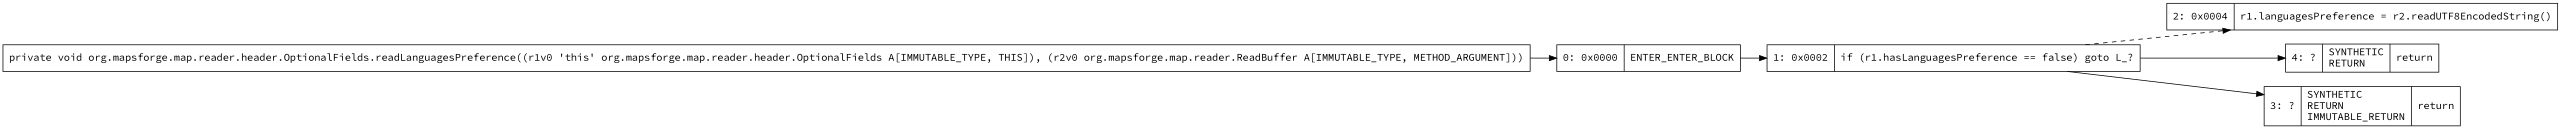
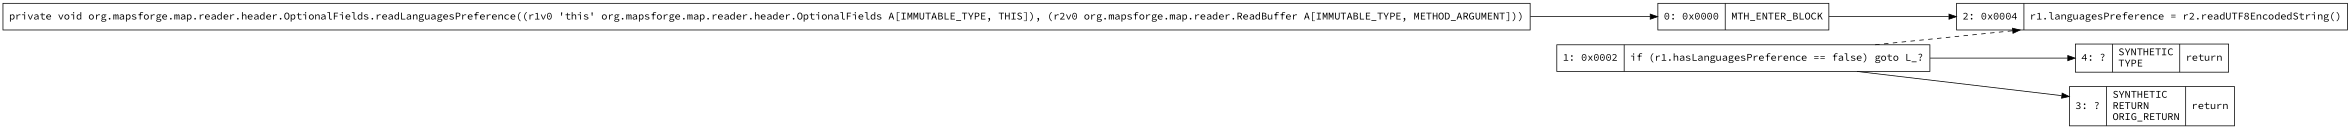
node "0: 0x0000": text "ENTER_ENTER_BLOCK" -> "MTH_ENTER_BLOCK"
edge "0: 0x0000" -> "1: 0x0002": now "0: 0x0000" -> "2: 0x0004"
node "4: ?": text "RETURN" -> "TYPE"
node "3: ?": text "IMMUTABLE_RETURN" -> "ORIG_RETURN"
